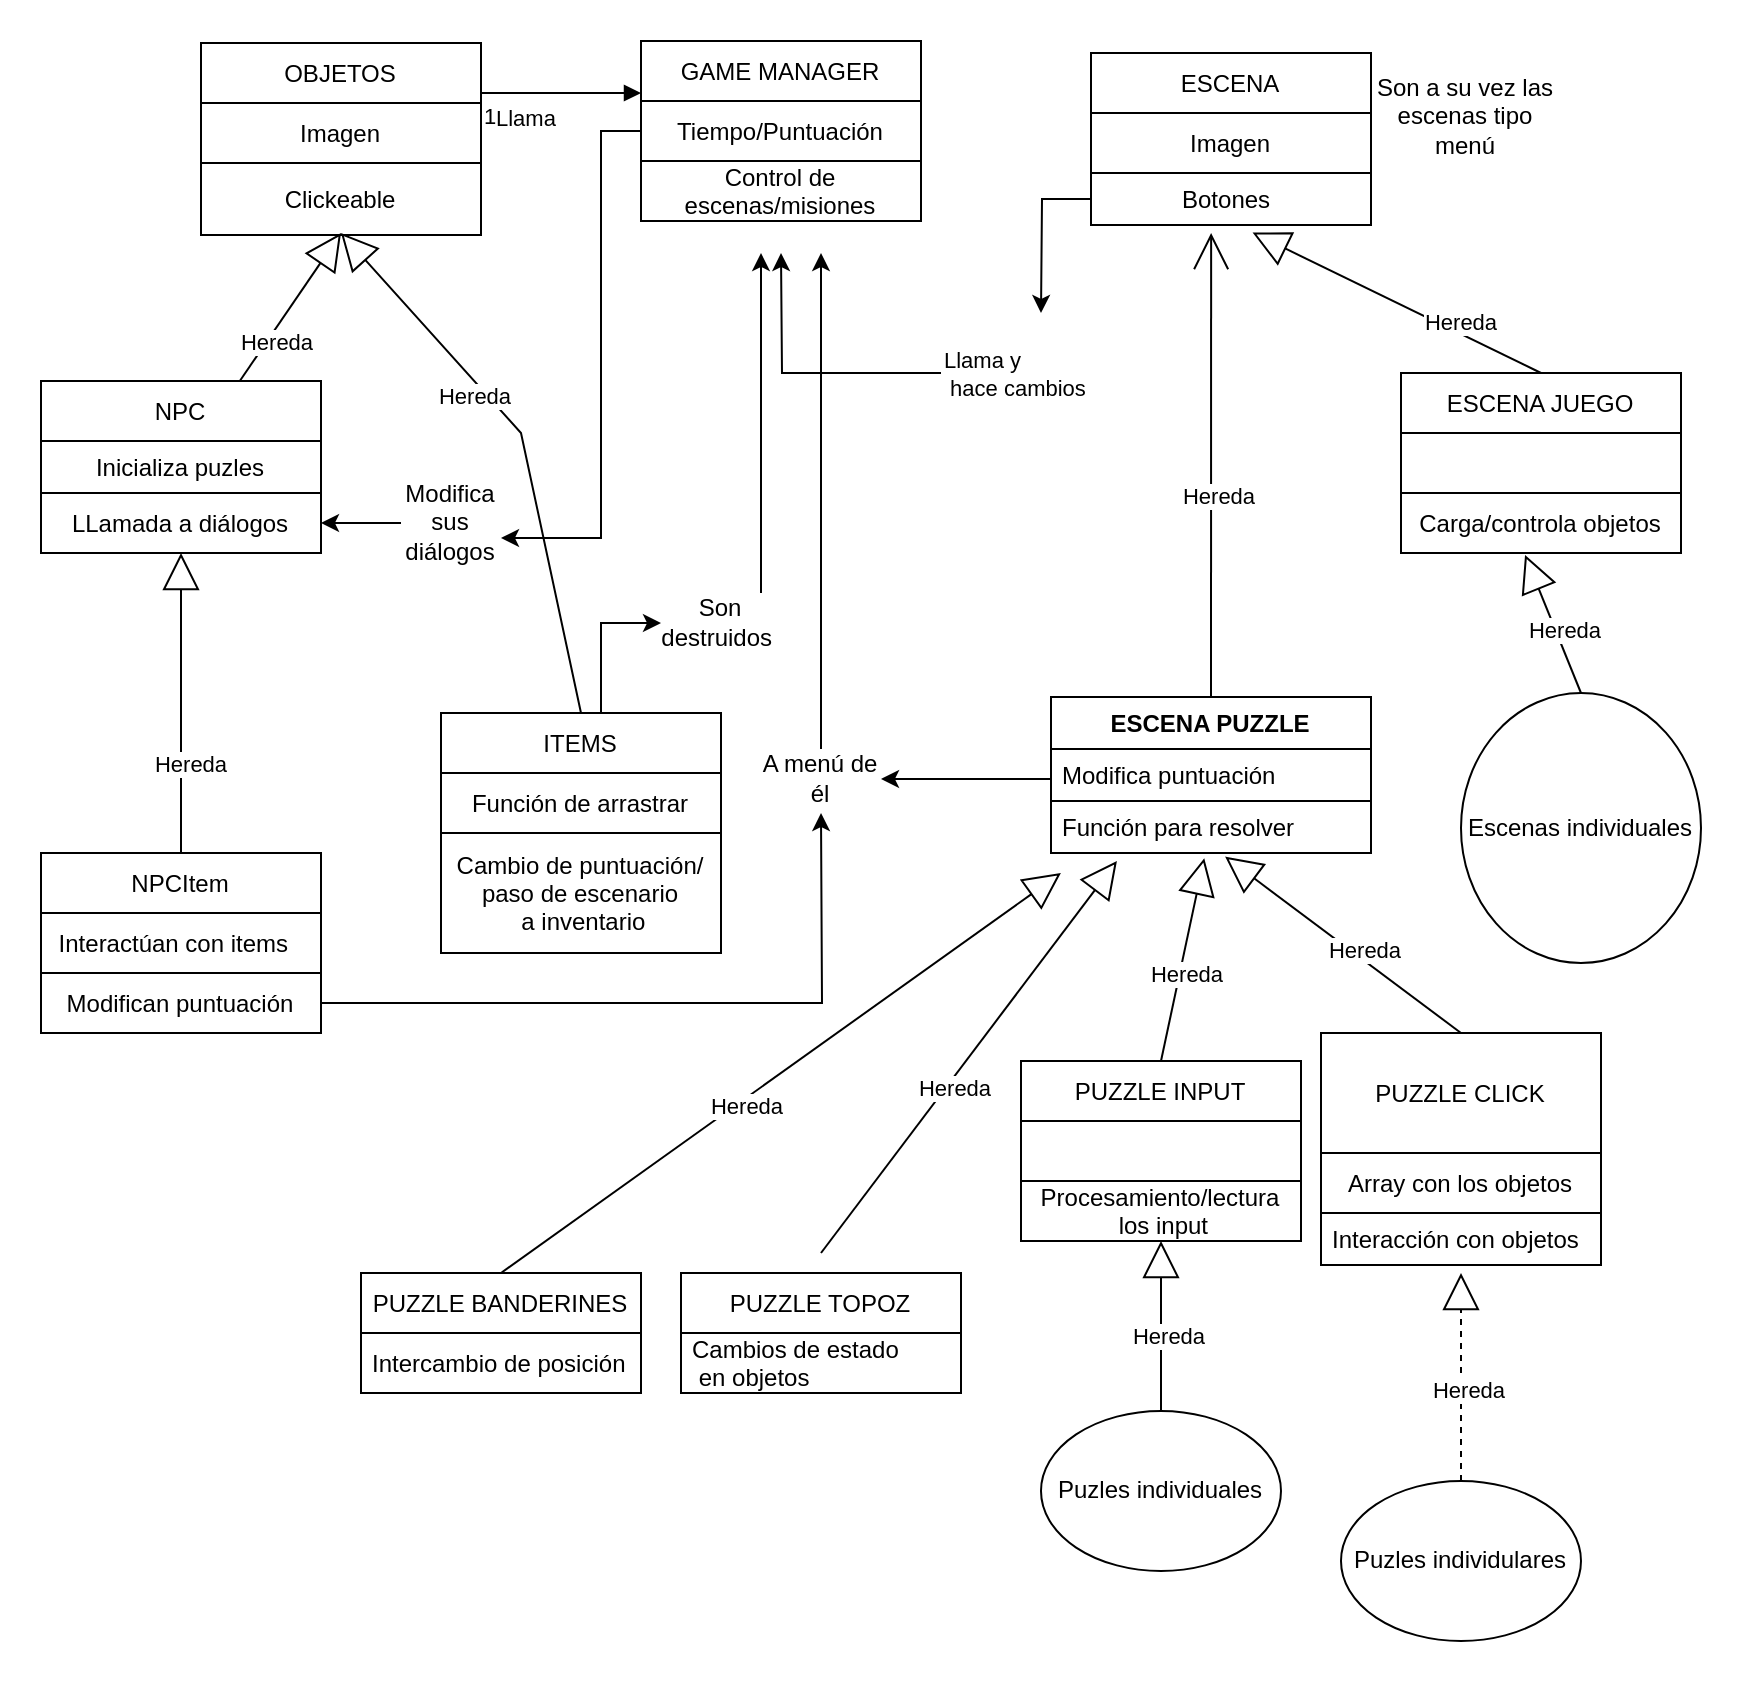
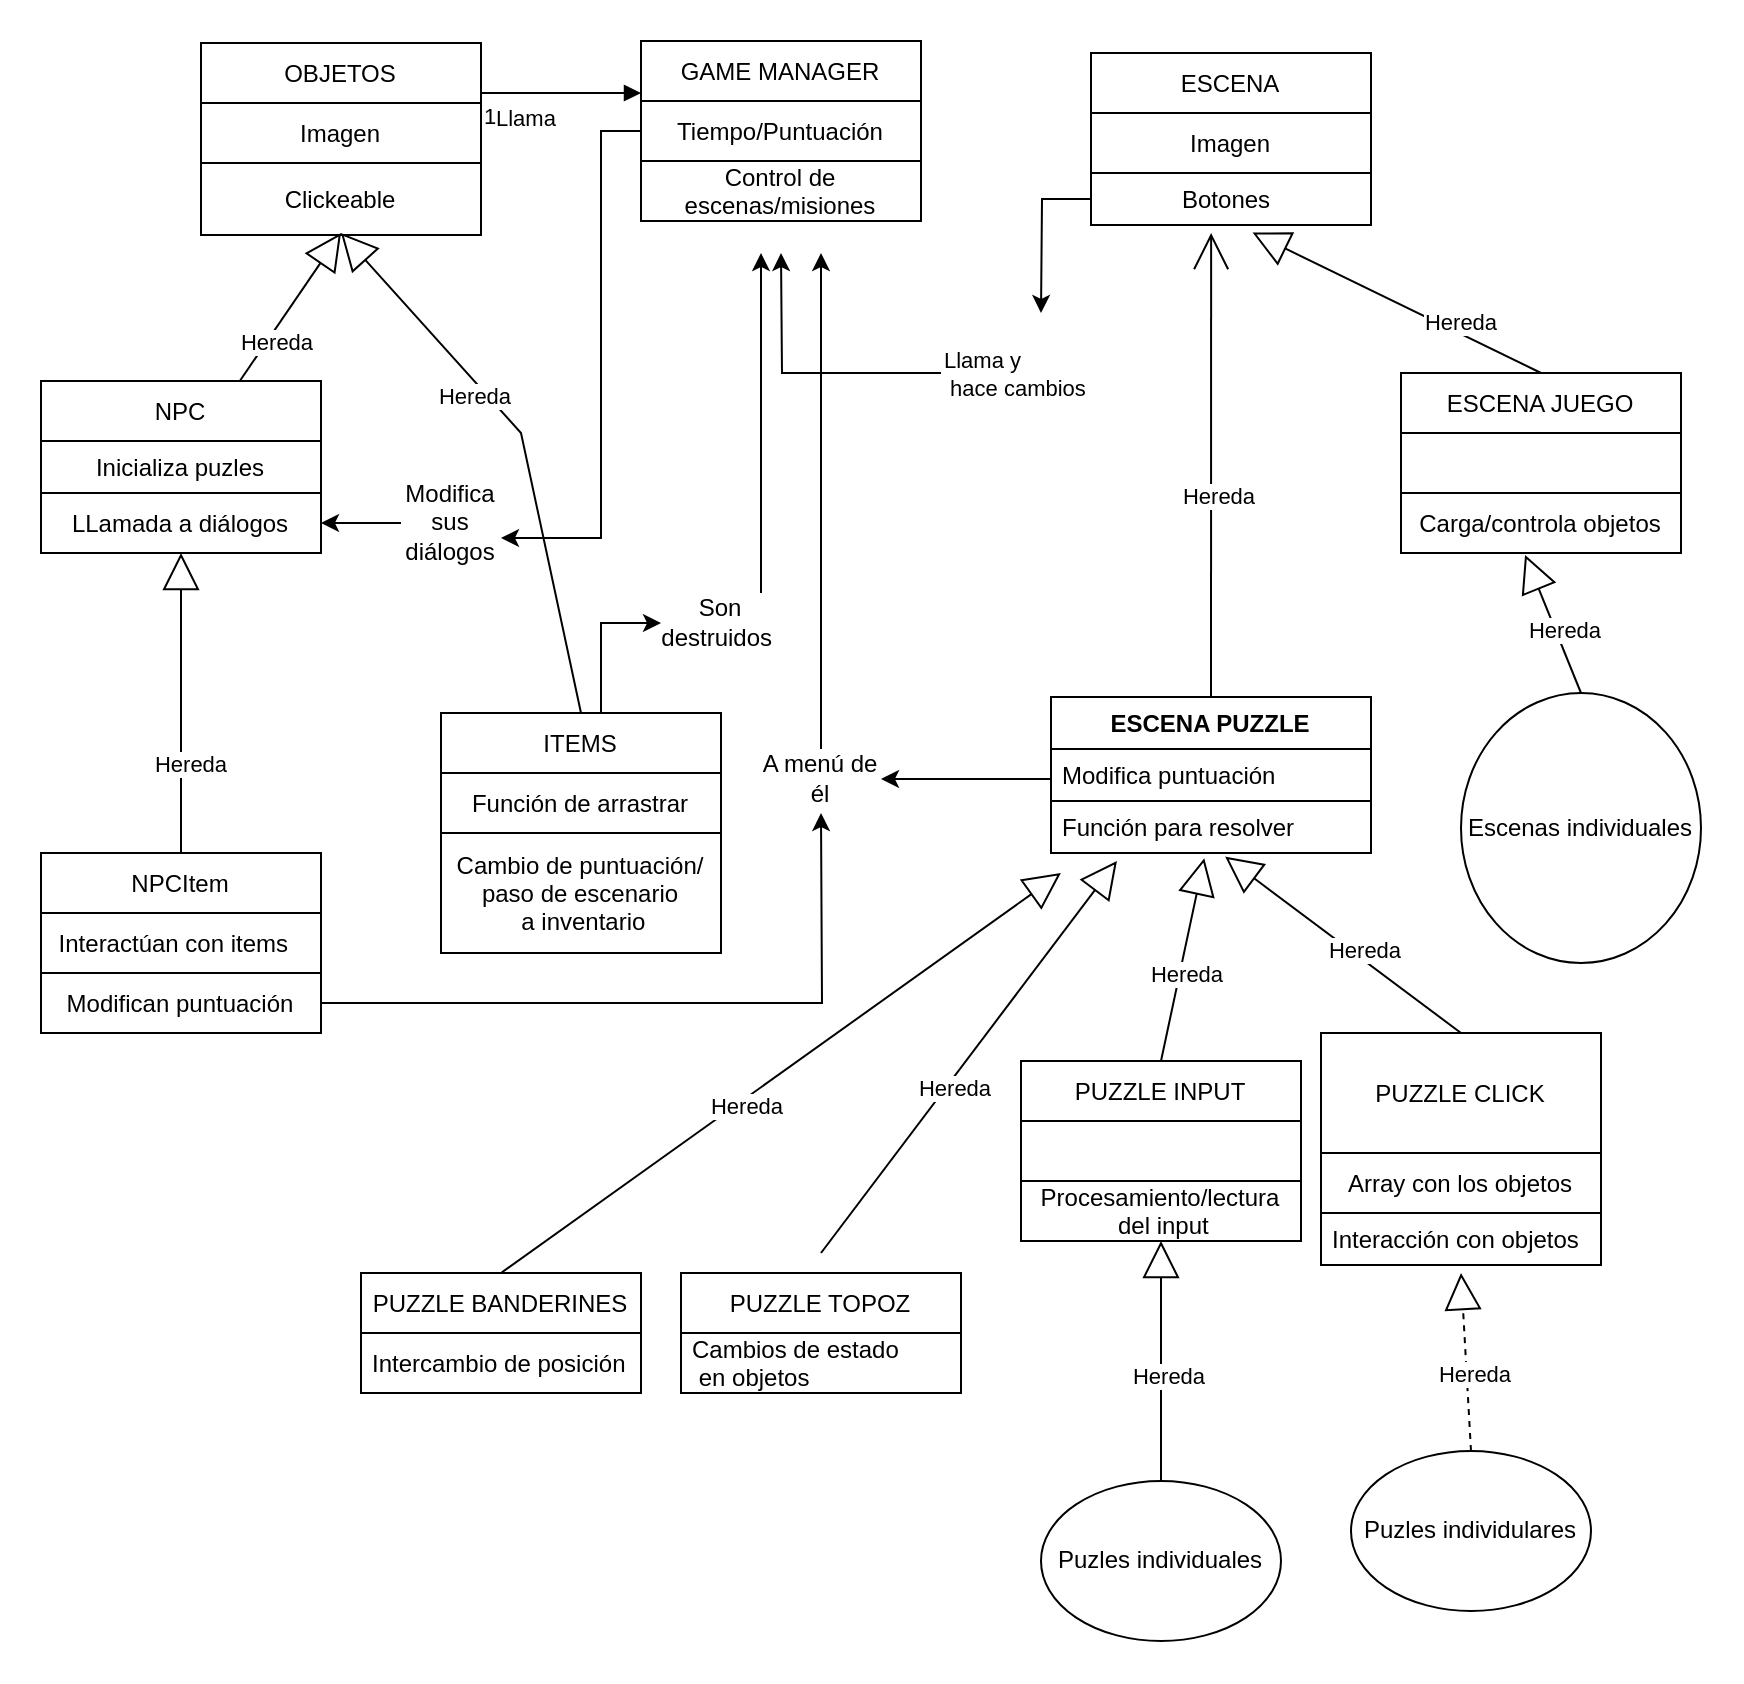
node "Son a su vez las escenas tipo menú": removed
node "Procesamiento/lectura los input": label "Procesamiento/lectura los input" -> "Procesamiento/lectura del input"
node "Puzles individuales": moved (1161, 1491) -> (1161, 1561)
node "Puzles individulares": moved (1461, 1561) -> (1471, 1531)
